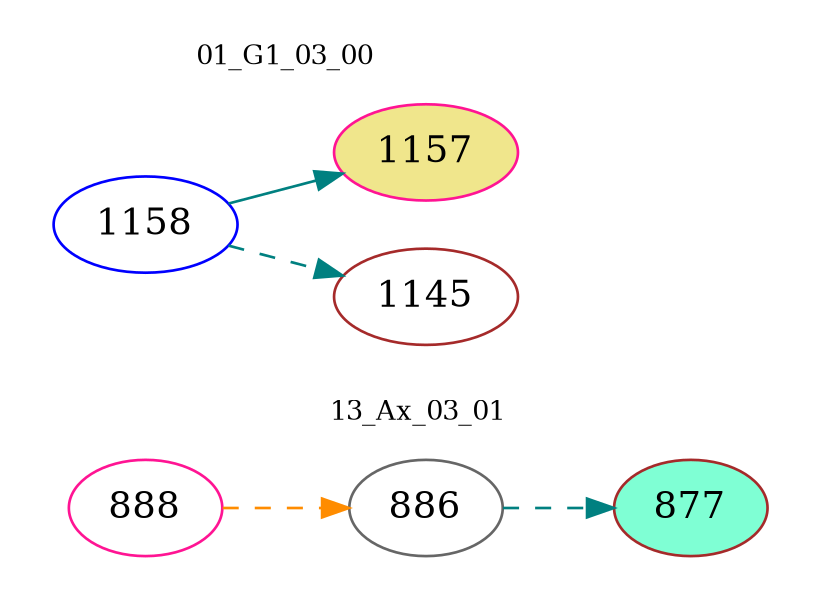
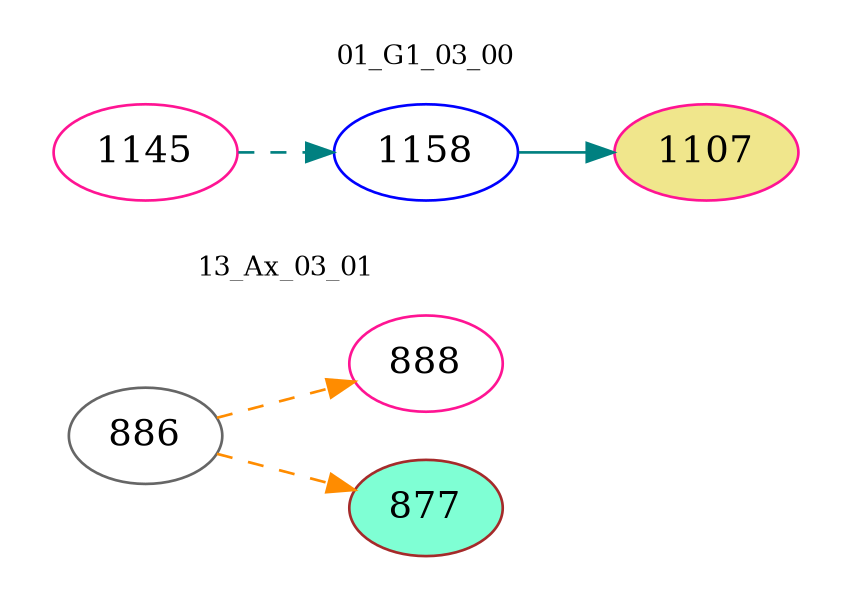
node "1157": label "1157" -> "1107"
edge "1158" -> "1145": reversed
node "1145": color brown -> deeppink
edge "888" -> "886": reversed
edge "886" -> "877": color teal -> darkorange
